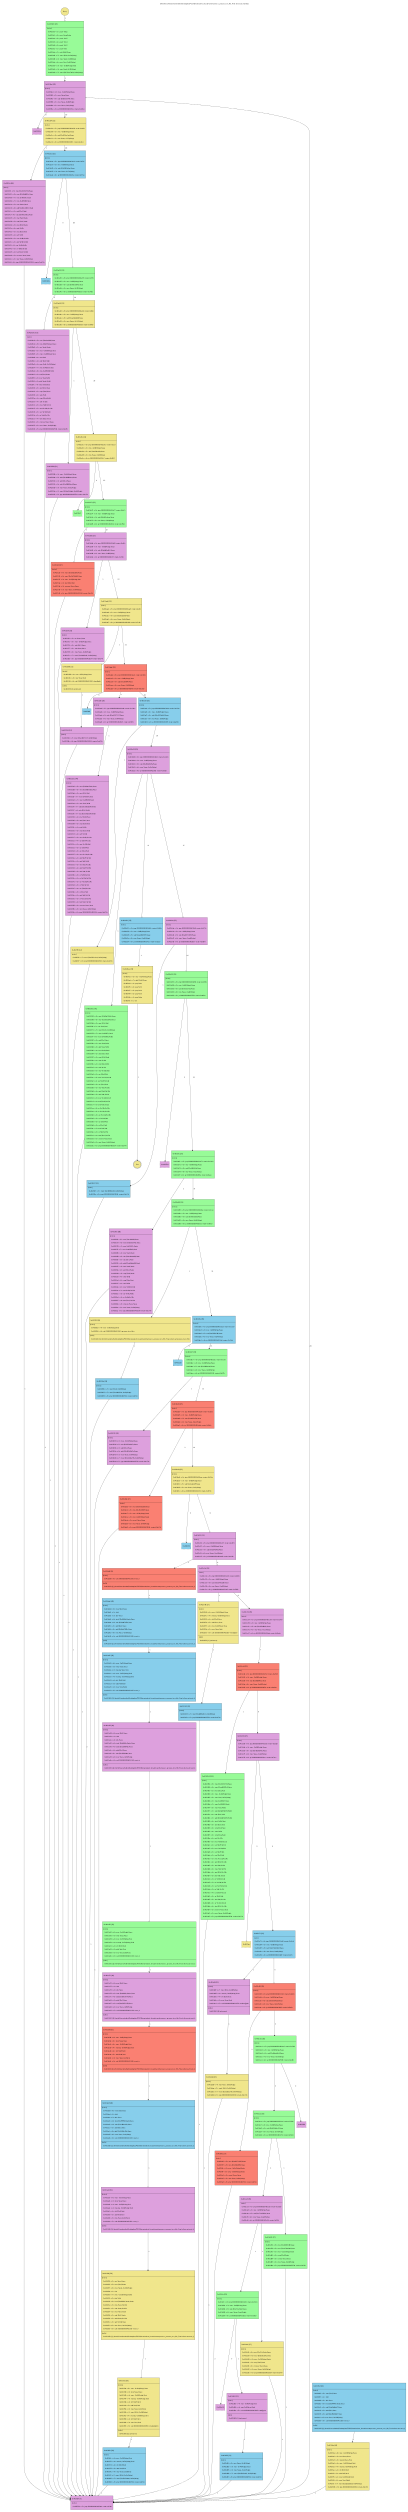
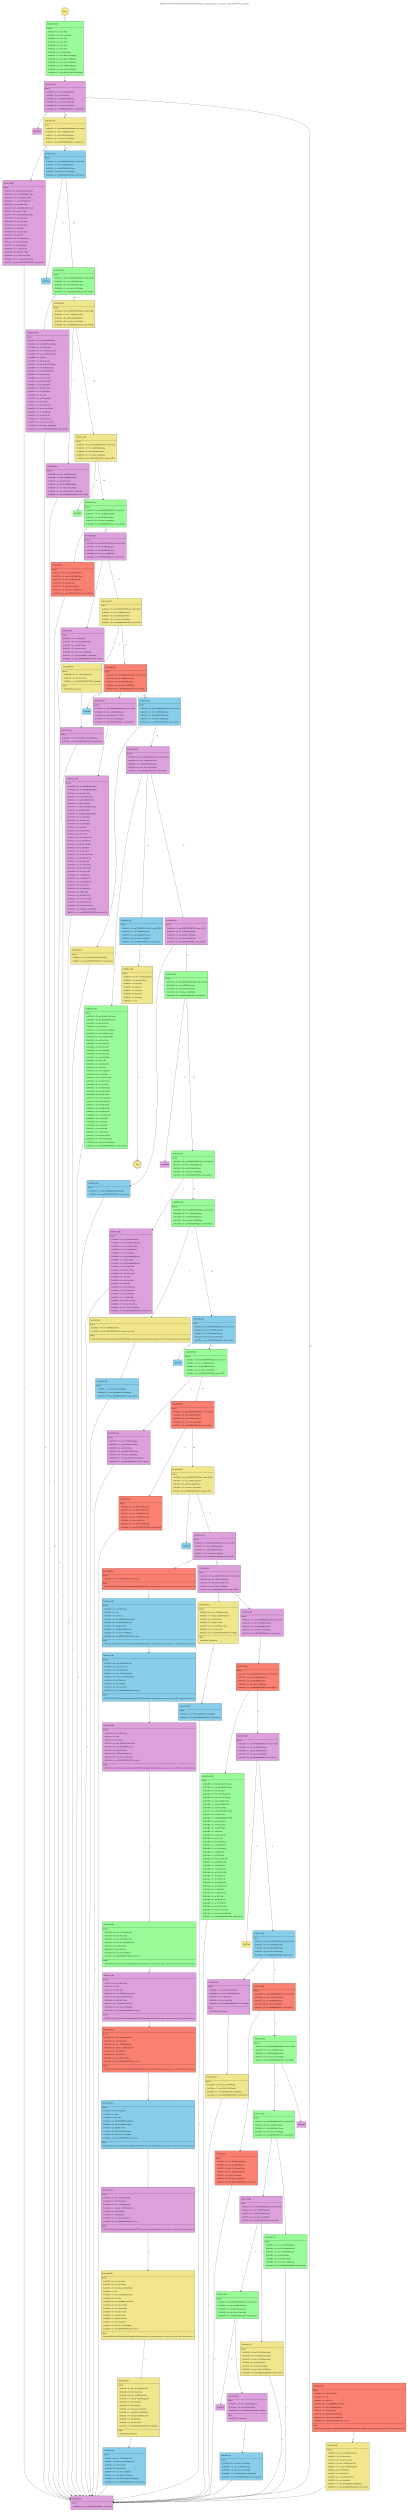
node "0x401fb2 [40]": fillcolor skyblue -> salmon
